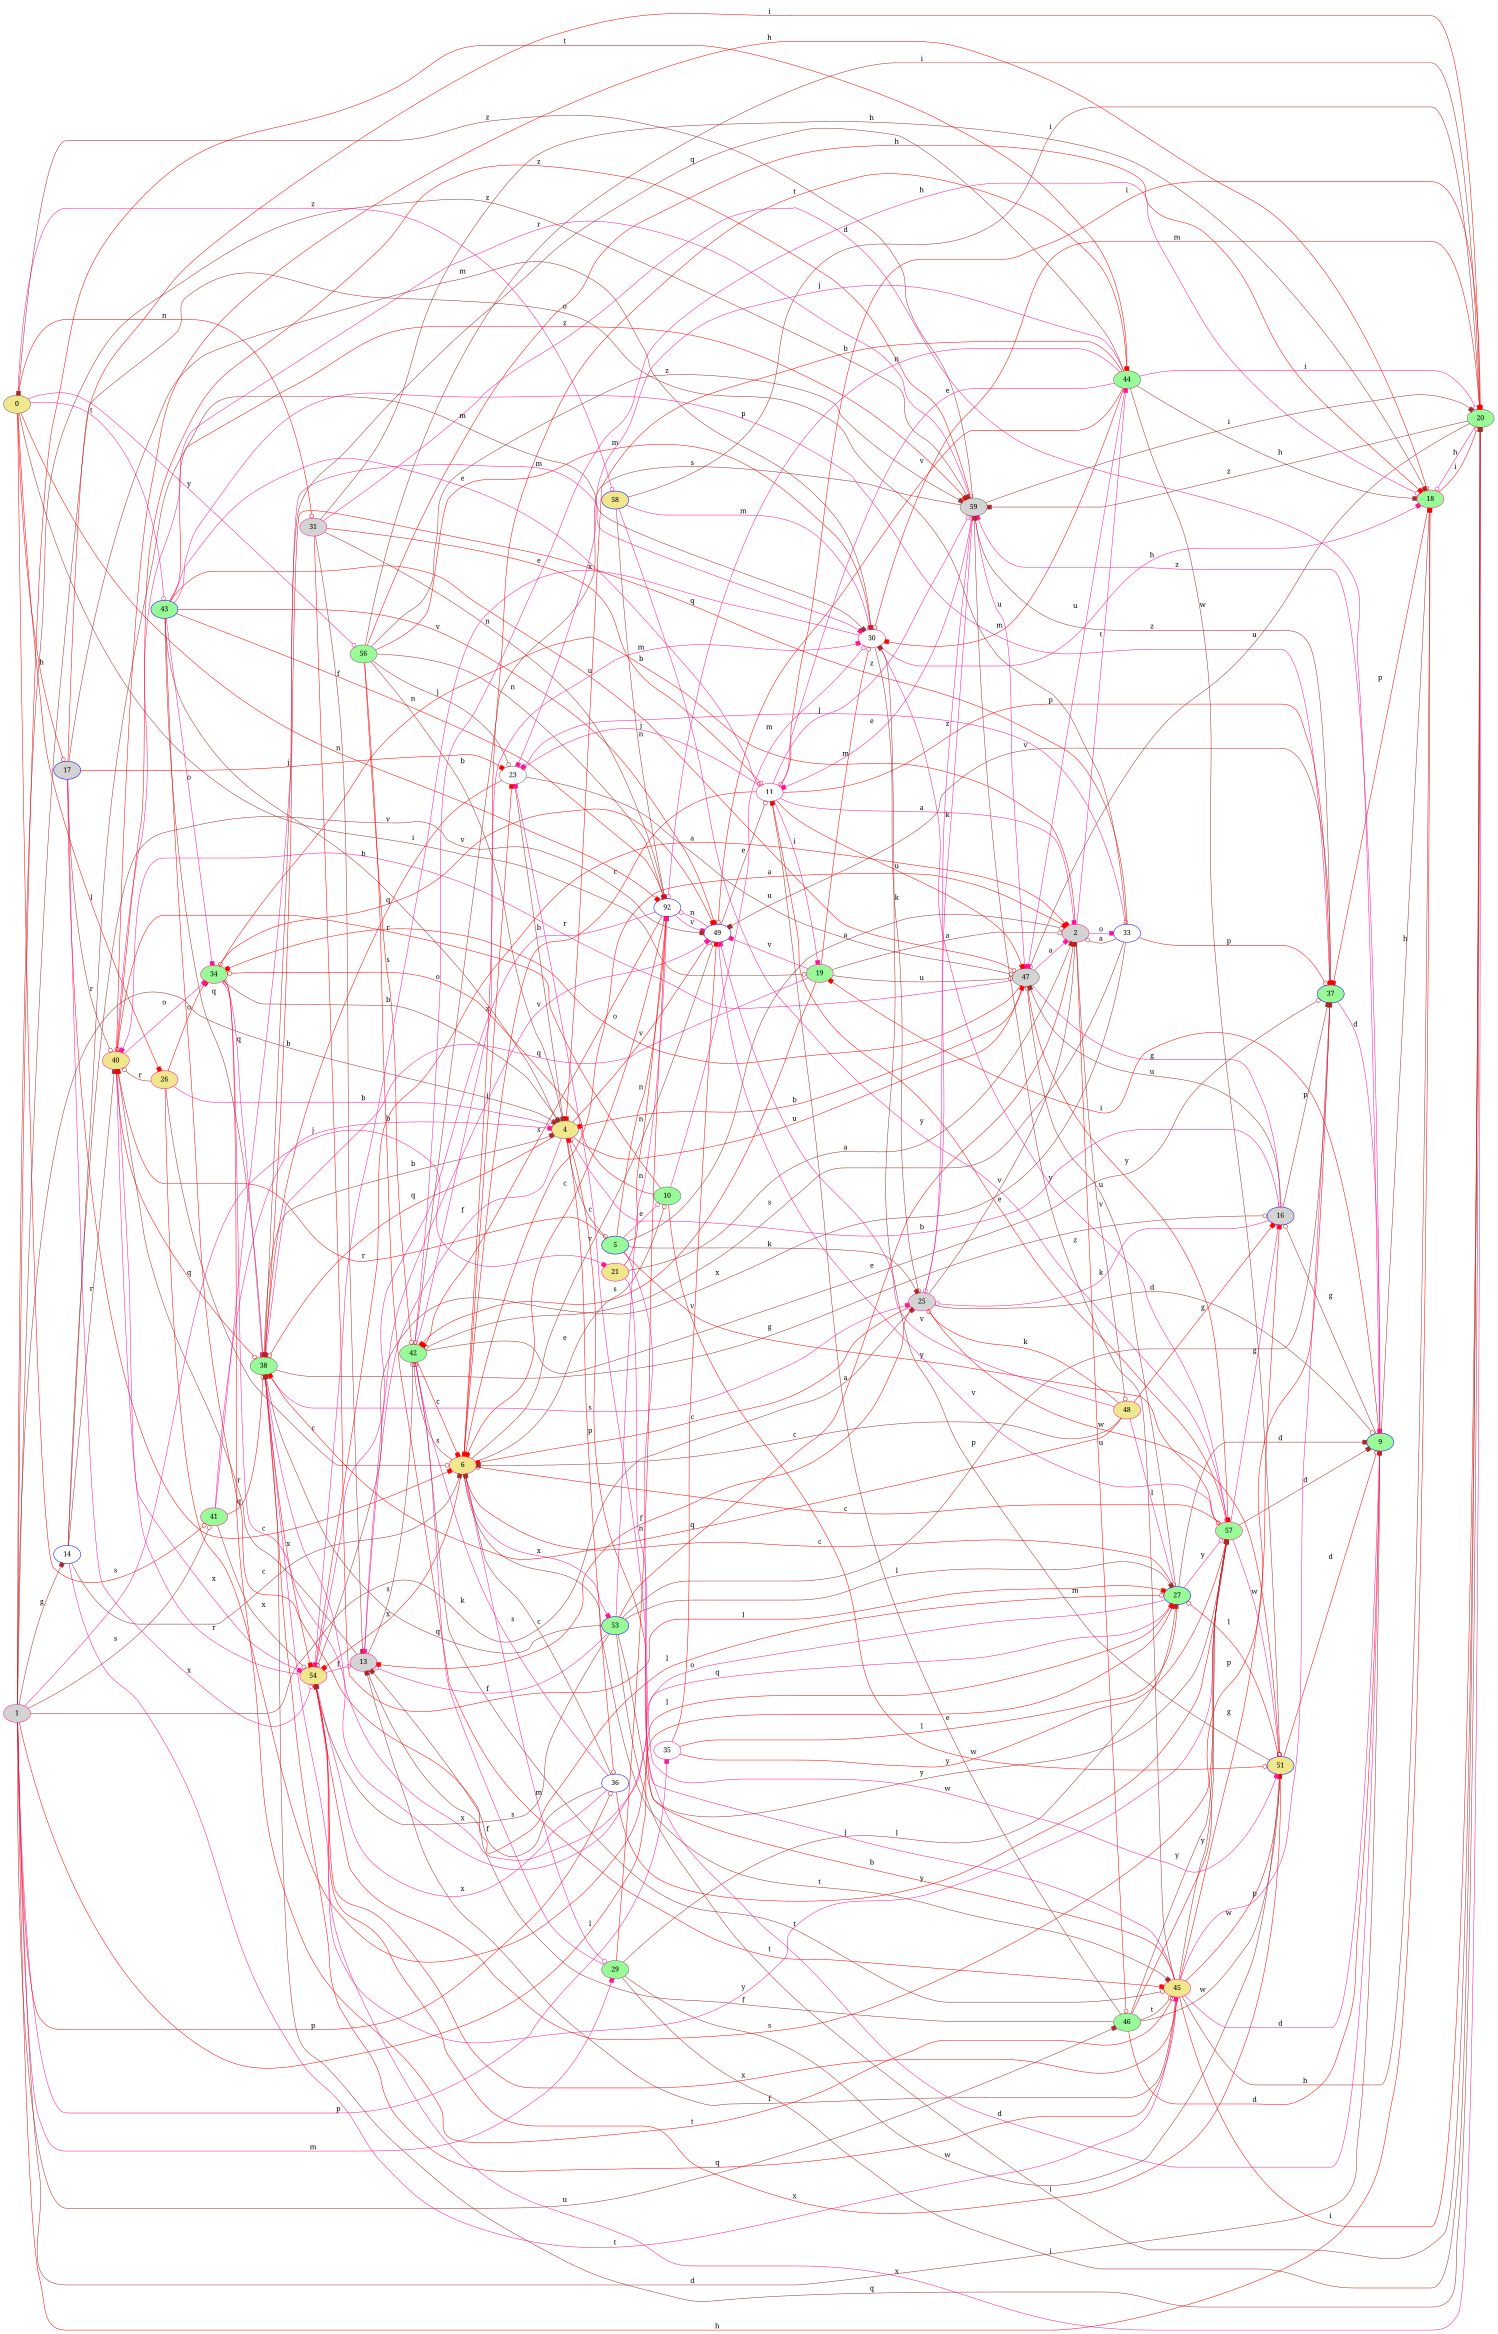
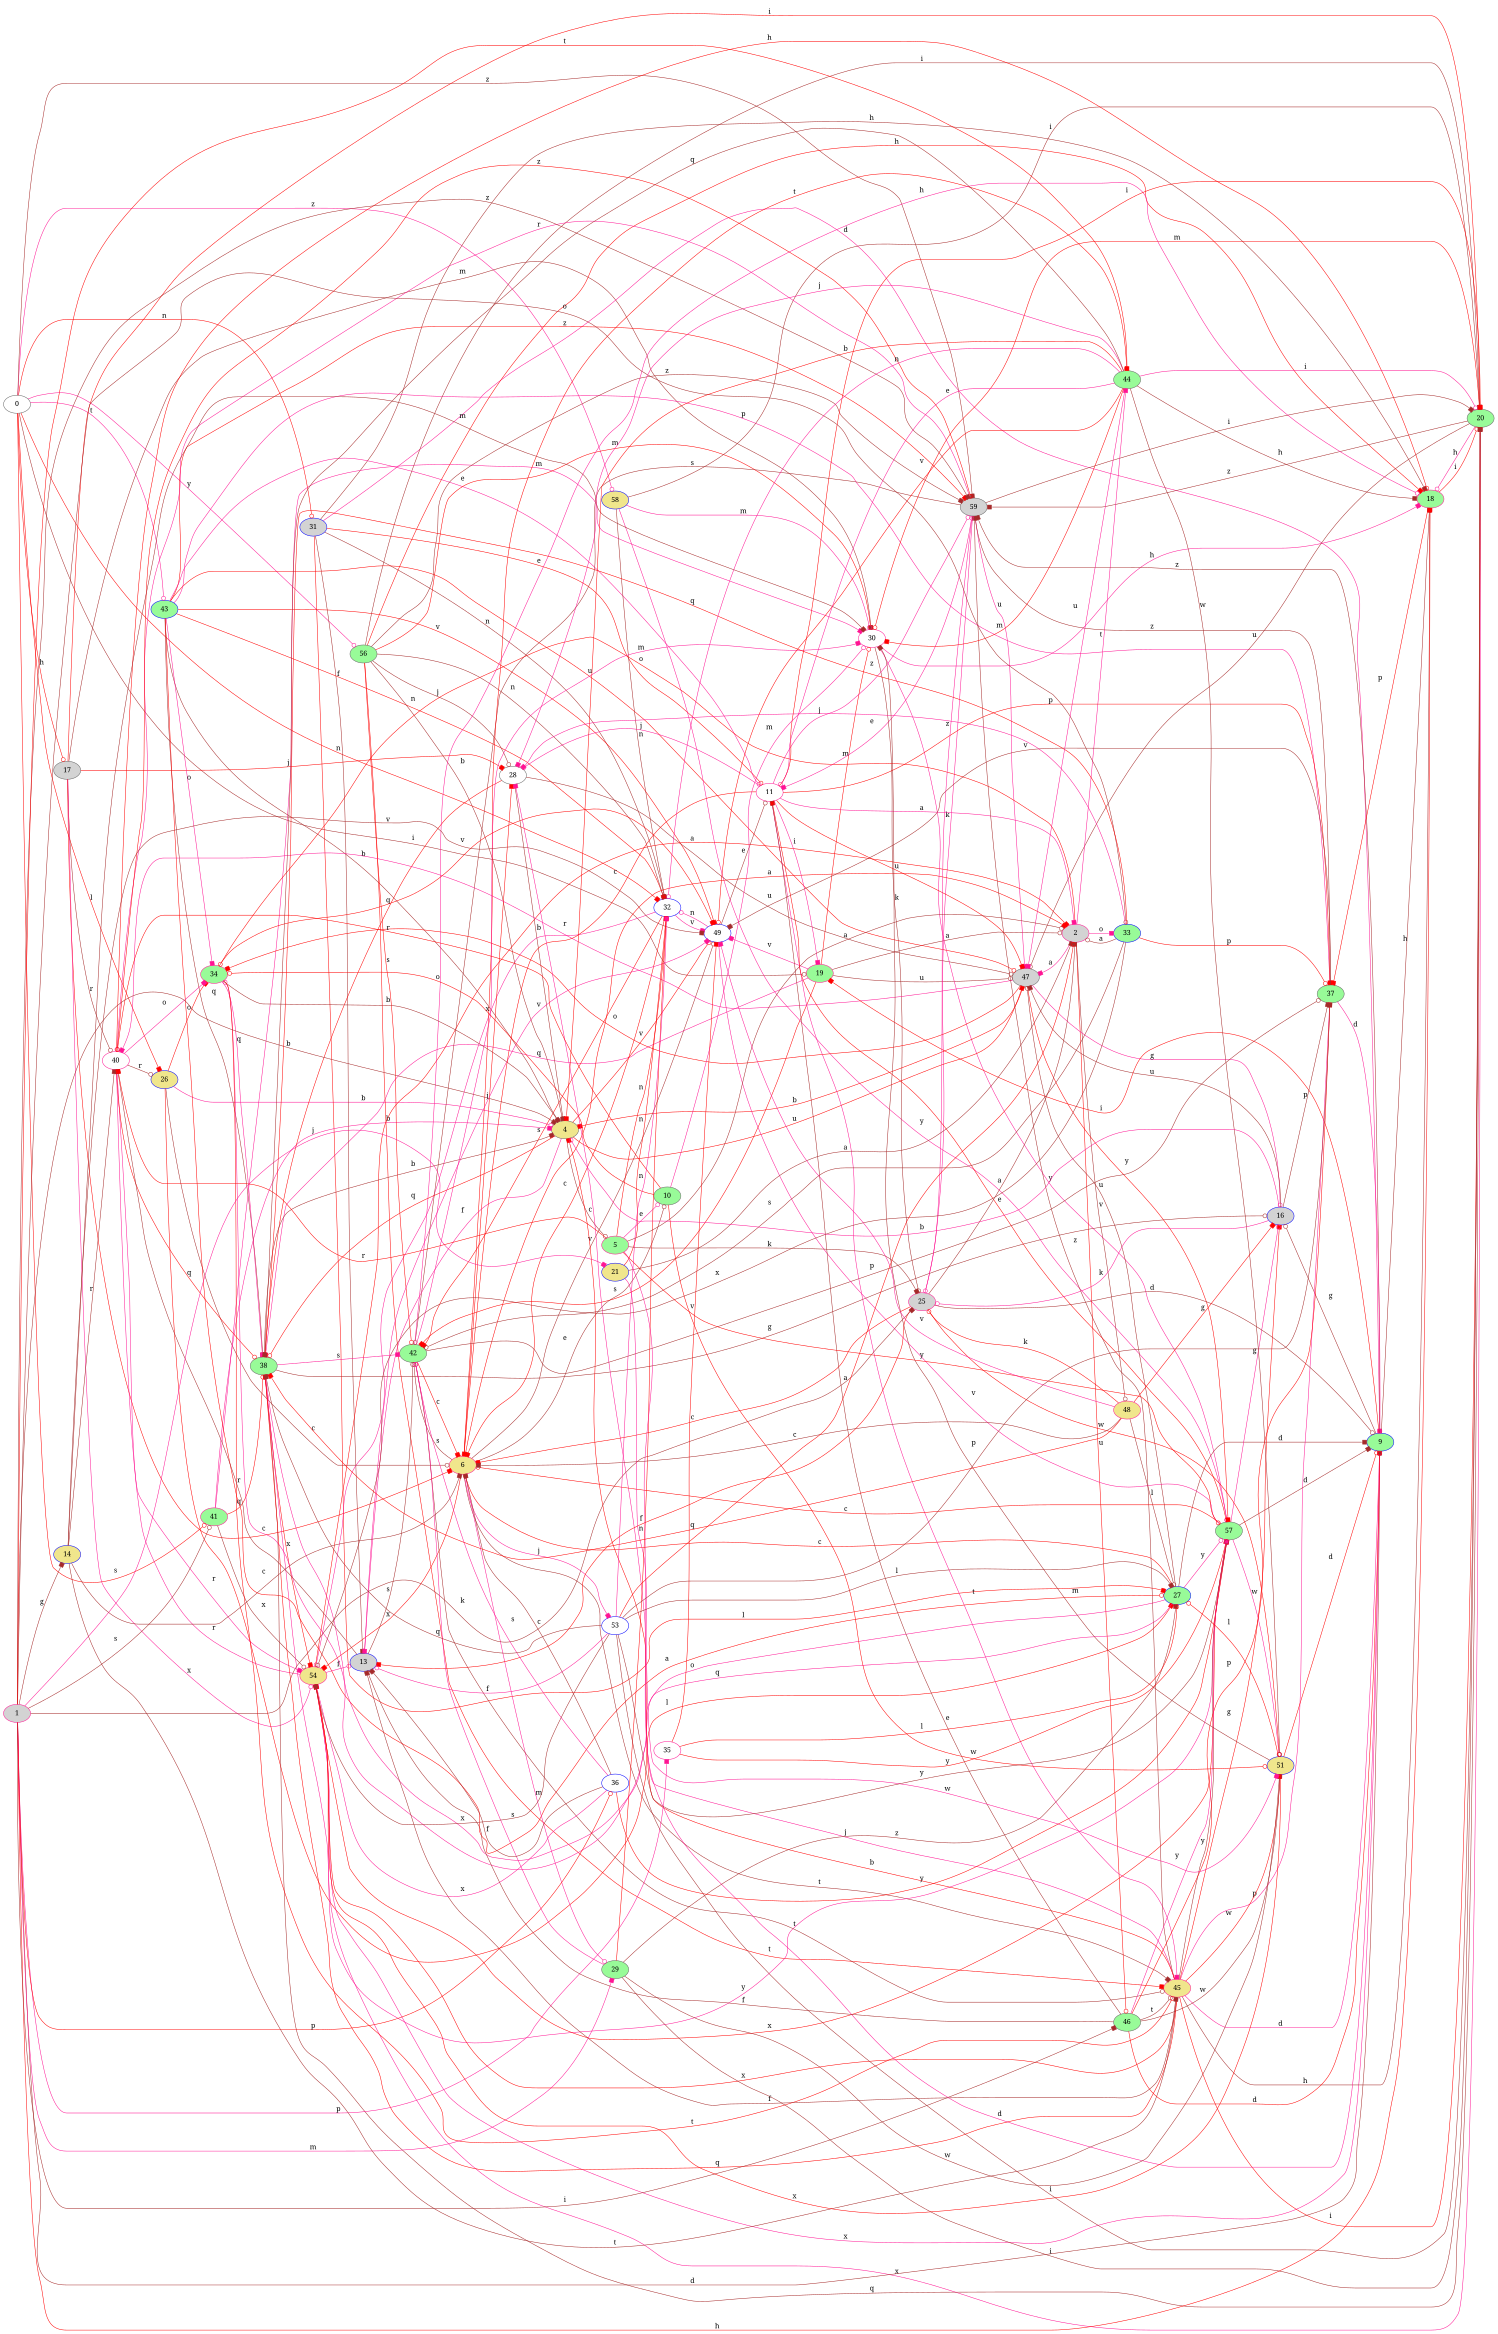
edge "59" -> "0": reversed
node "0": fillcolor khaki -> white
node "31": color deeppink -> blue
edge "9" -> "59": color deeppink -> brown
edge "2" -> "34": label "b" -> "o"
node "17": color blue -> gray40
node "23": label "23" -> "28"
node "92": label "92" -> "32"
node "33": fillcolor white -> palegreen
edge "30" -> "54": now "9" -> "54"
edge "47" -> "2": reversed
node "37": color blue -> gray40
node "40": fillcolor khaki -> white
edge "26" -> "40": reversed
node "26": color deeppink -> blue
edge "25" -> "2": label "v" -> "a"
node "5": color blue -> deeppink
edge "42" -> "37": label "e" -> "p"
node "21": color deeppink -> blue
edge "38" -> "25": now "38" -> "42"
edge "11" -> "45": added, label "t"
edge "4" -> "36": removed, label "p"
edge "48" -> "27": color deeppink -> brown
node "57": color deeppink -> gray40
edge "6" -> "53": label "x" -> "j"
node "14": fillcolor white -> khaki
edge "40" -> "54": label "x" -> "r"
node "53": fillcolor palegreen -> white
edge "43" -> "27": label "l" -> "a"
node "13": color deeppink -> blue
edge "29" -> "27": label "l" -> "z"
edge "46" -> "57": color brown -> deeppink
edge "1" -> "27": removed, label "l"
edge "57" -> "54": label "s" -> "x"
edge "1" -> "46": label "u" -> "i"
edge "14" -> "45": color deeppink -> brown
